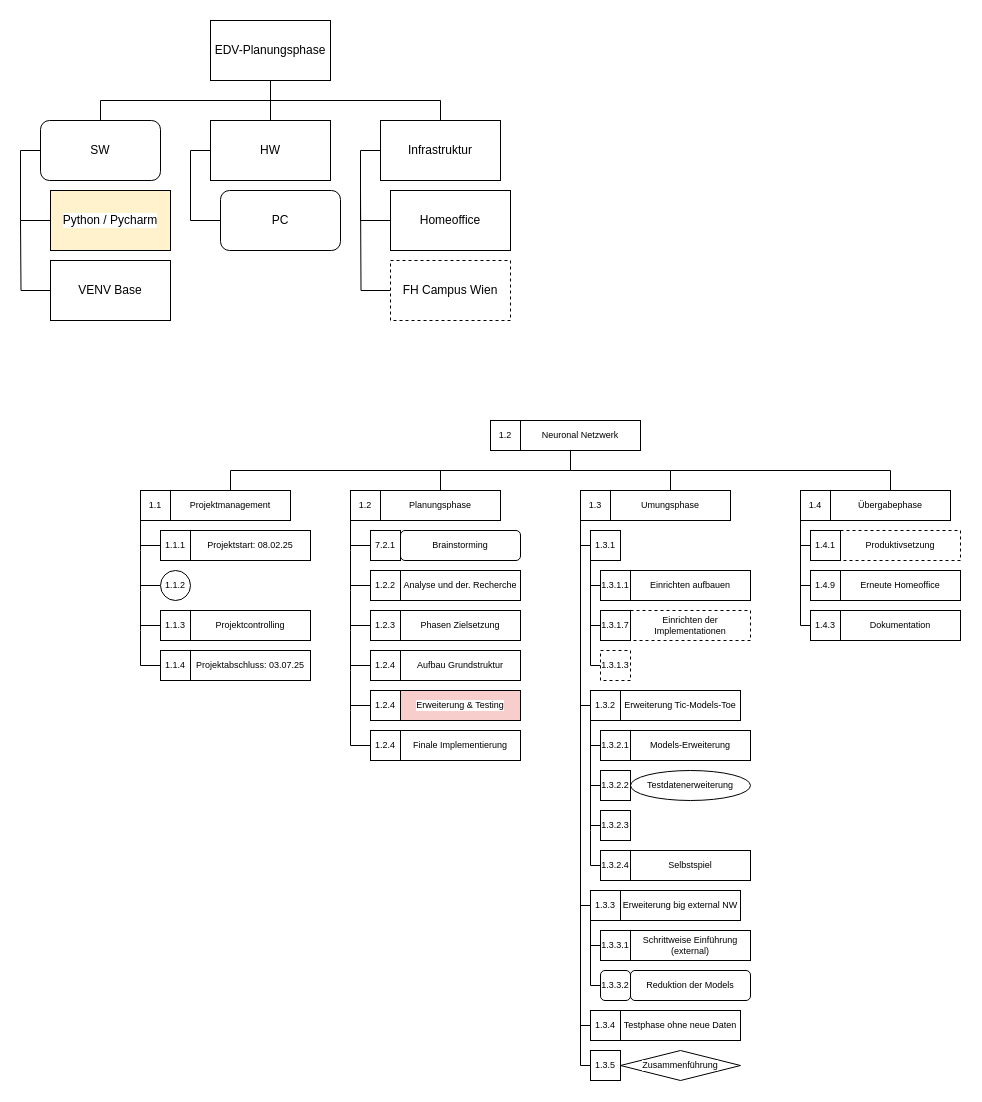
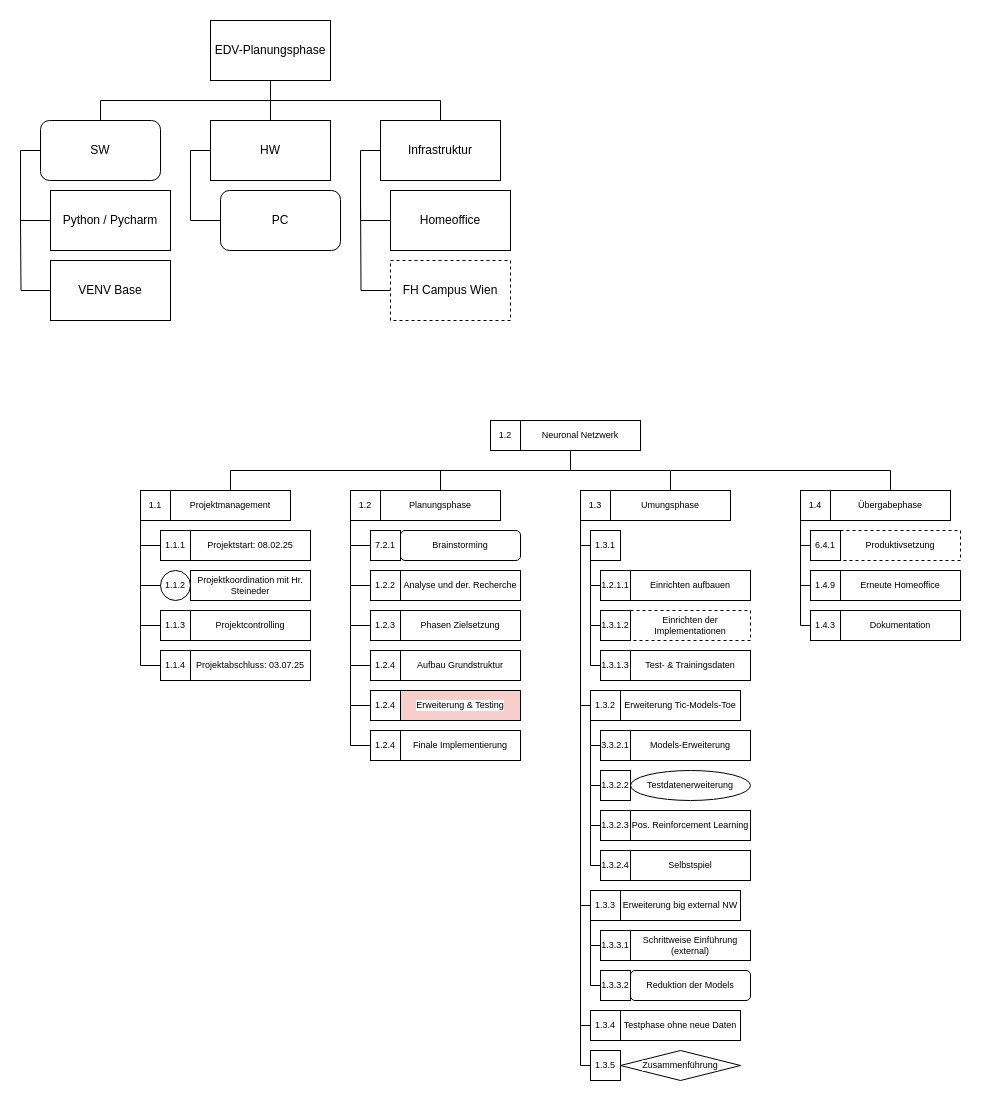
node "Python / Pycharm": fillcolor #fff2cc -> #ffffff
node "1.4.1": label "1.4.1" -> "6.4.1"
node "Projektkoordination mit Hr. Steineder": added
node "1.3.1.1": label "1.3.1.1" -> "1.2.1.1"
node "1.3.1.7": label "1.3.1.7" -> "1.3.1.2"
node "1.3.1.3": style dashed -> solid
node "Test- & Trainingsdaten": added
node "1.3.2.1": label "1.3.2.1" -> "3.3.2.1"
node "Pos. Reinforcement Learning": added
node "1.3.3.2": shape rounded rectangle -> rectangle
